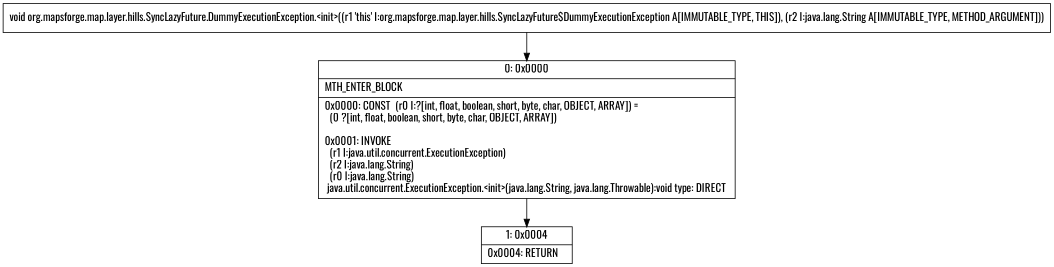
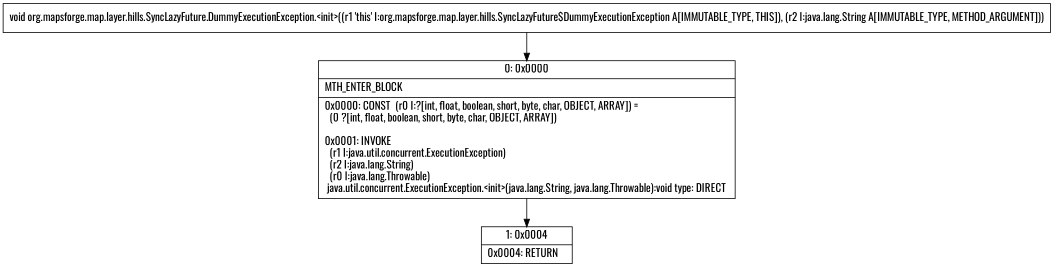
node "0: 0x0000": text "(r0 I:java.lang.String)" -> "(r0 I:java.lang.Throwable)"
